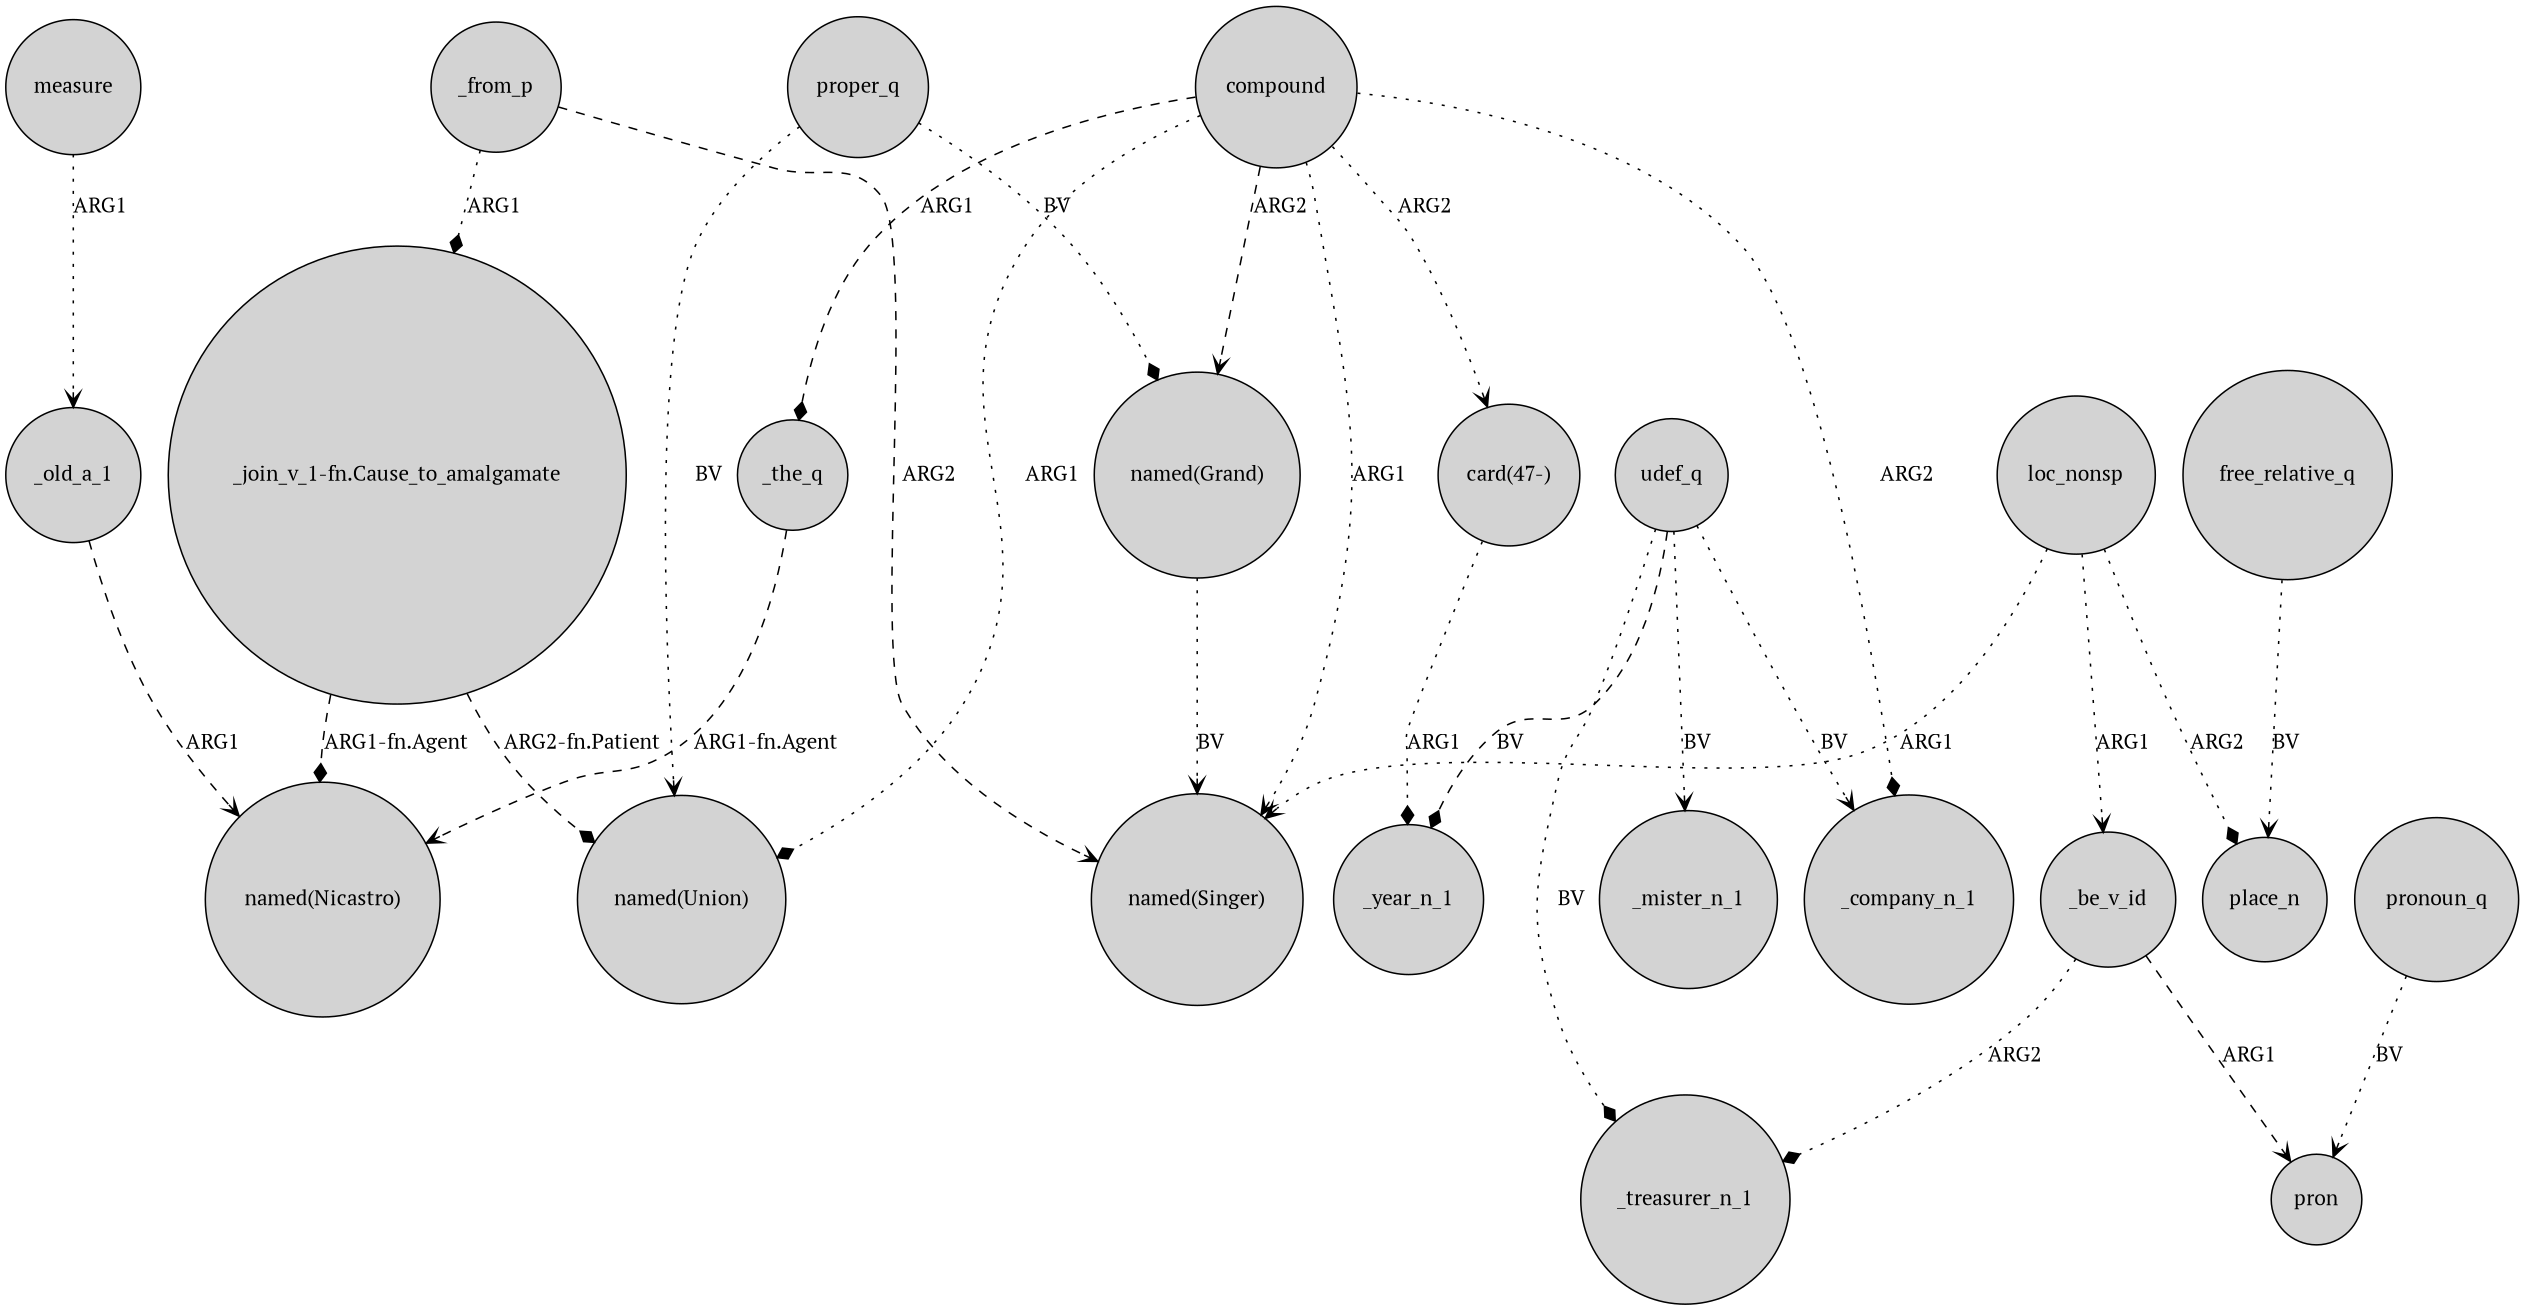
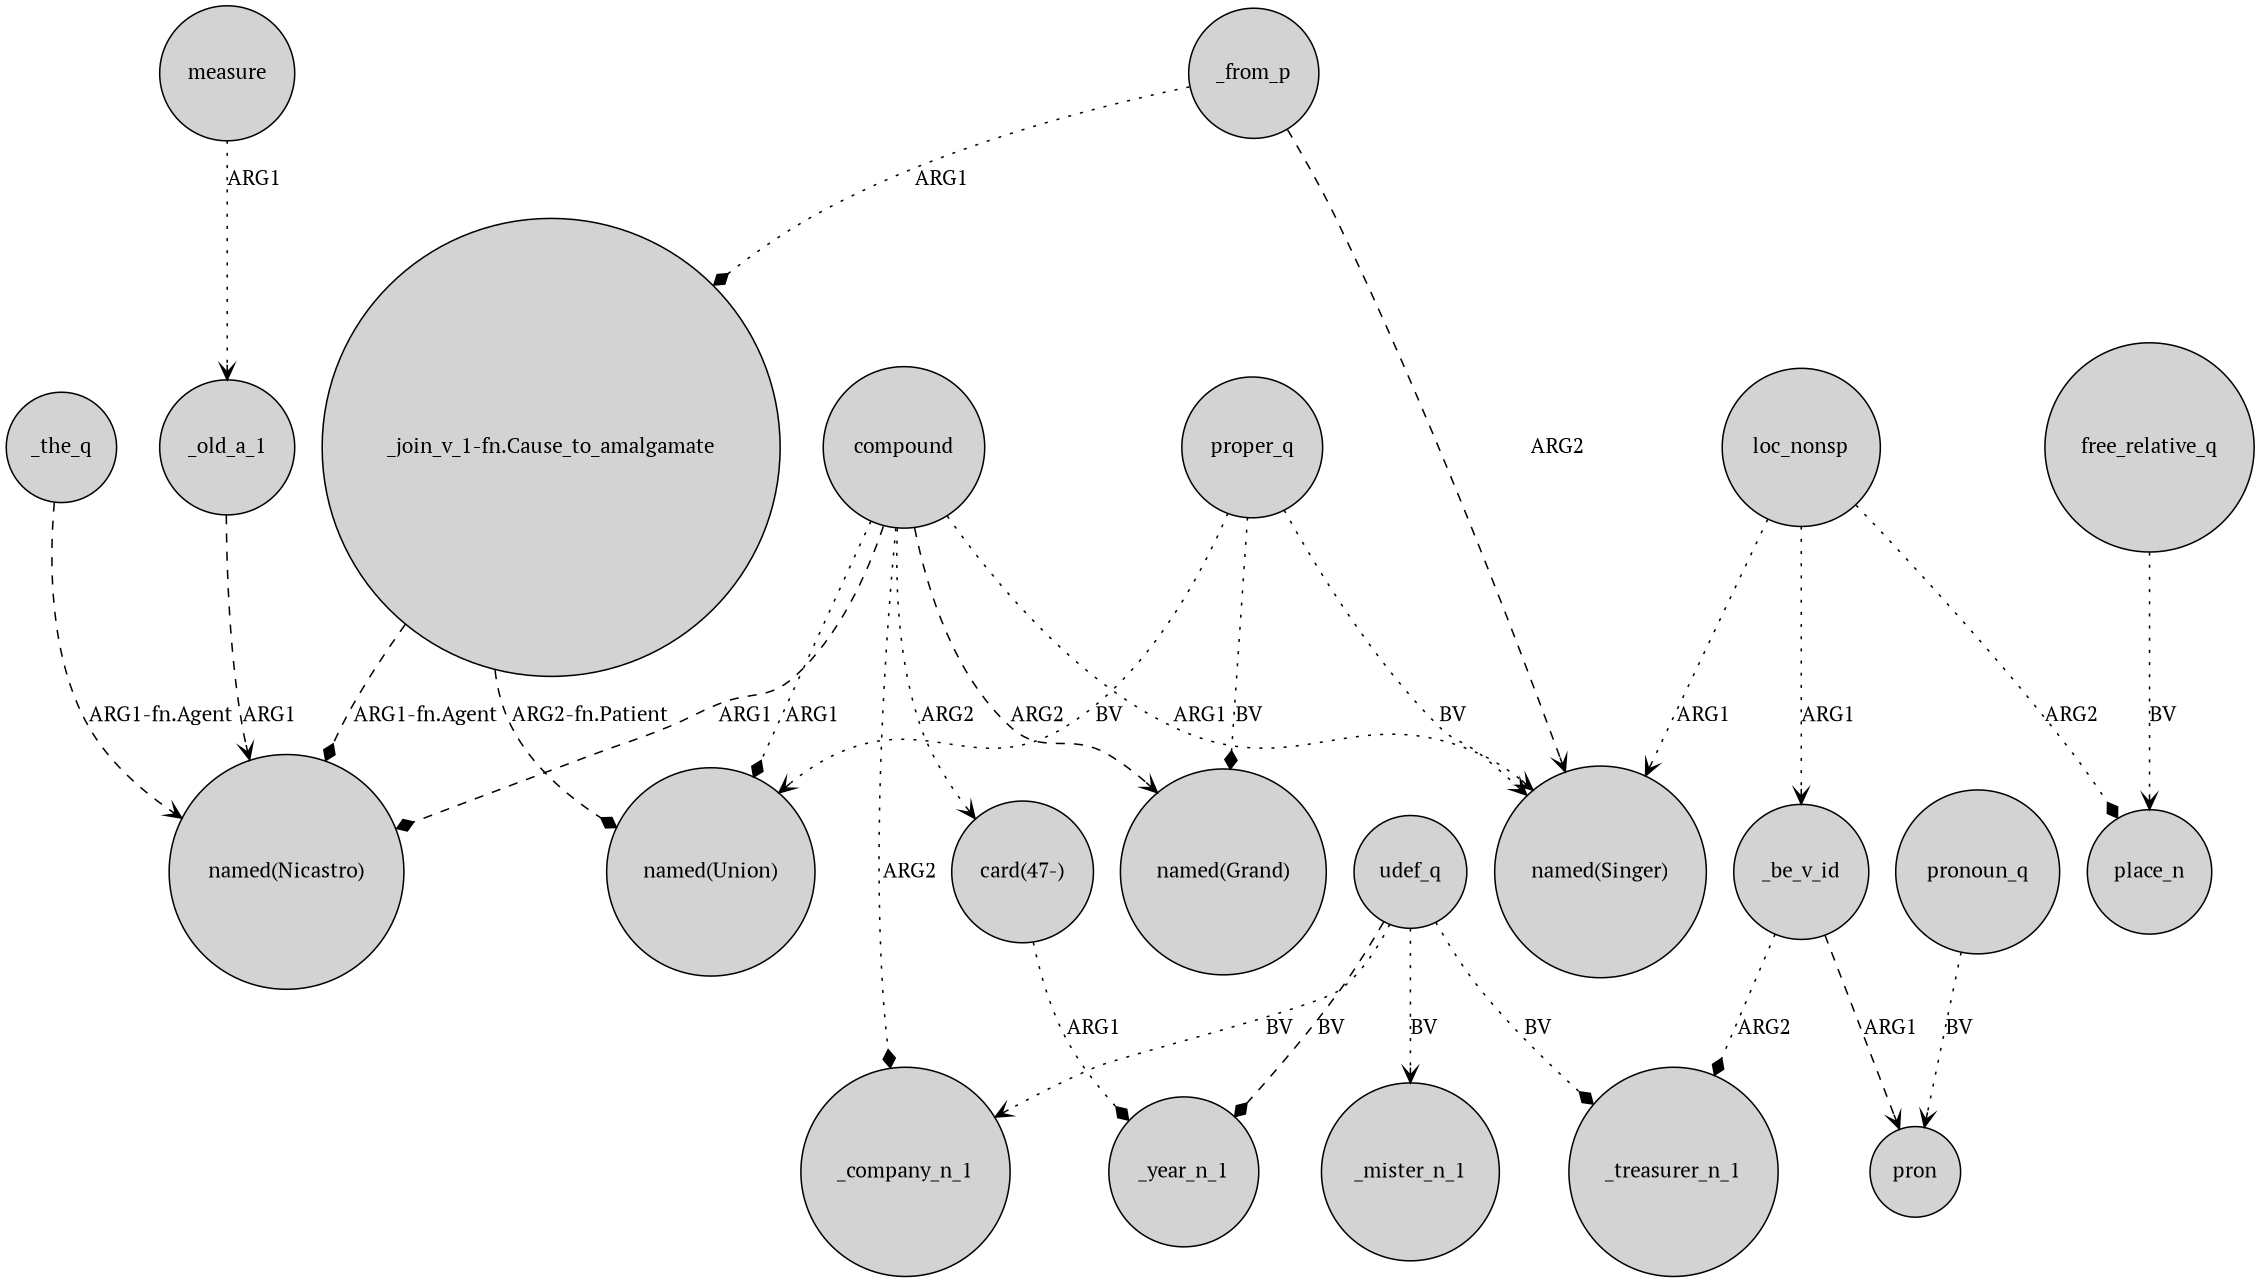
edge "compound" -> "_the_q": now "compound" -> "named(Nicastro)"
edge "named(Grand)" -> "named(Singer)": now "proper_q" -> "named(Singer)"
